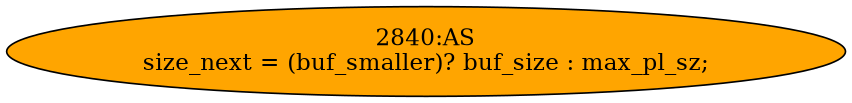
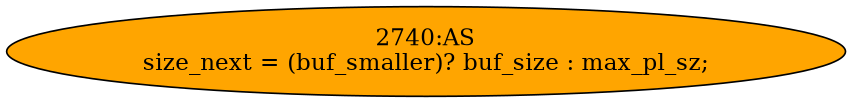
node "2840:AS size_next = (buf_smaller)? buf_size : max_pl_sz;": label "2840:AS size_next = (buf_smaller)? buf_size : max_pl_sz;" -> "2740:AS size_next = (buf_smaller)? buf_size : max_pl_sz;"
